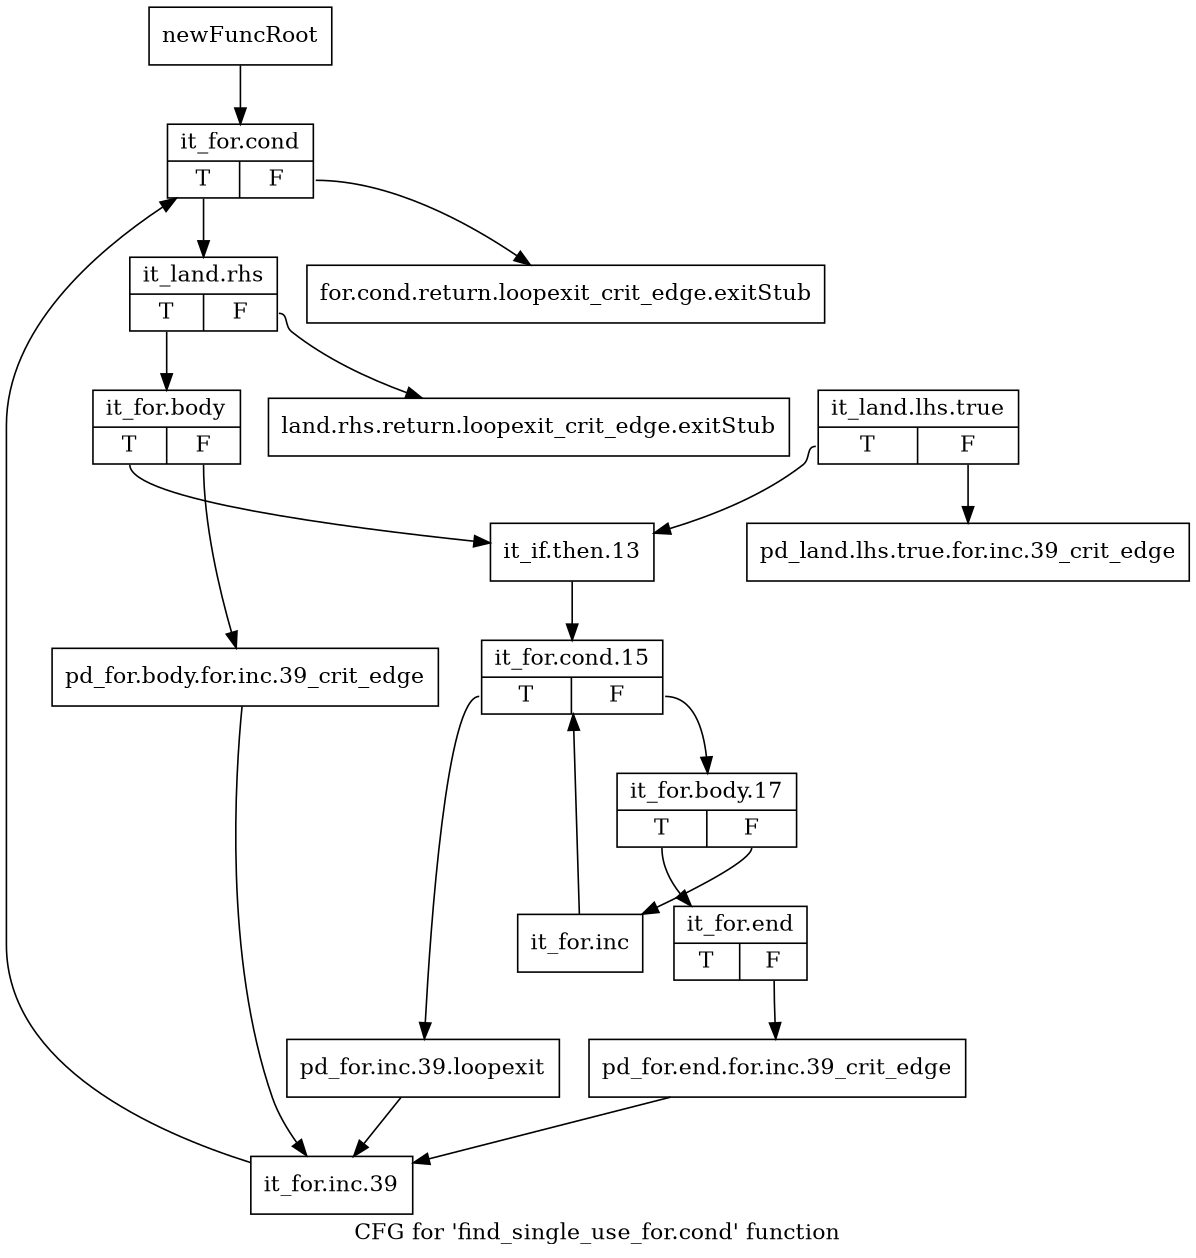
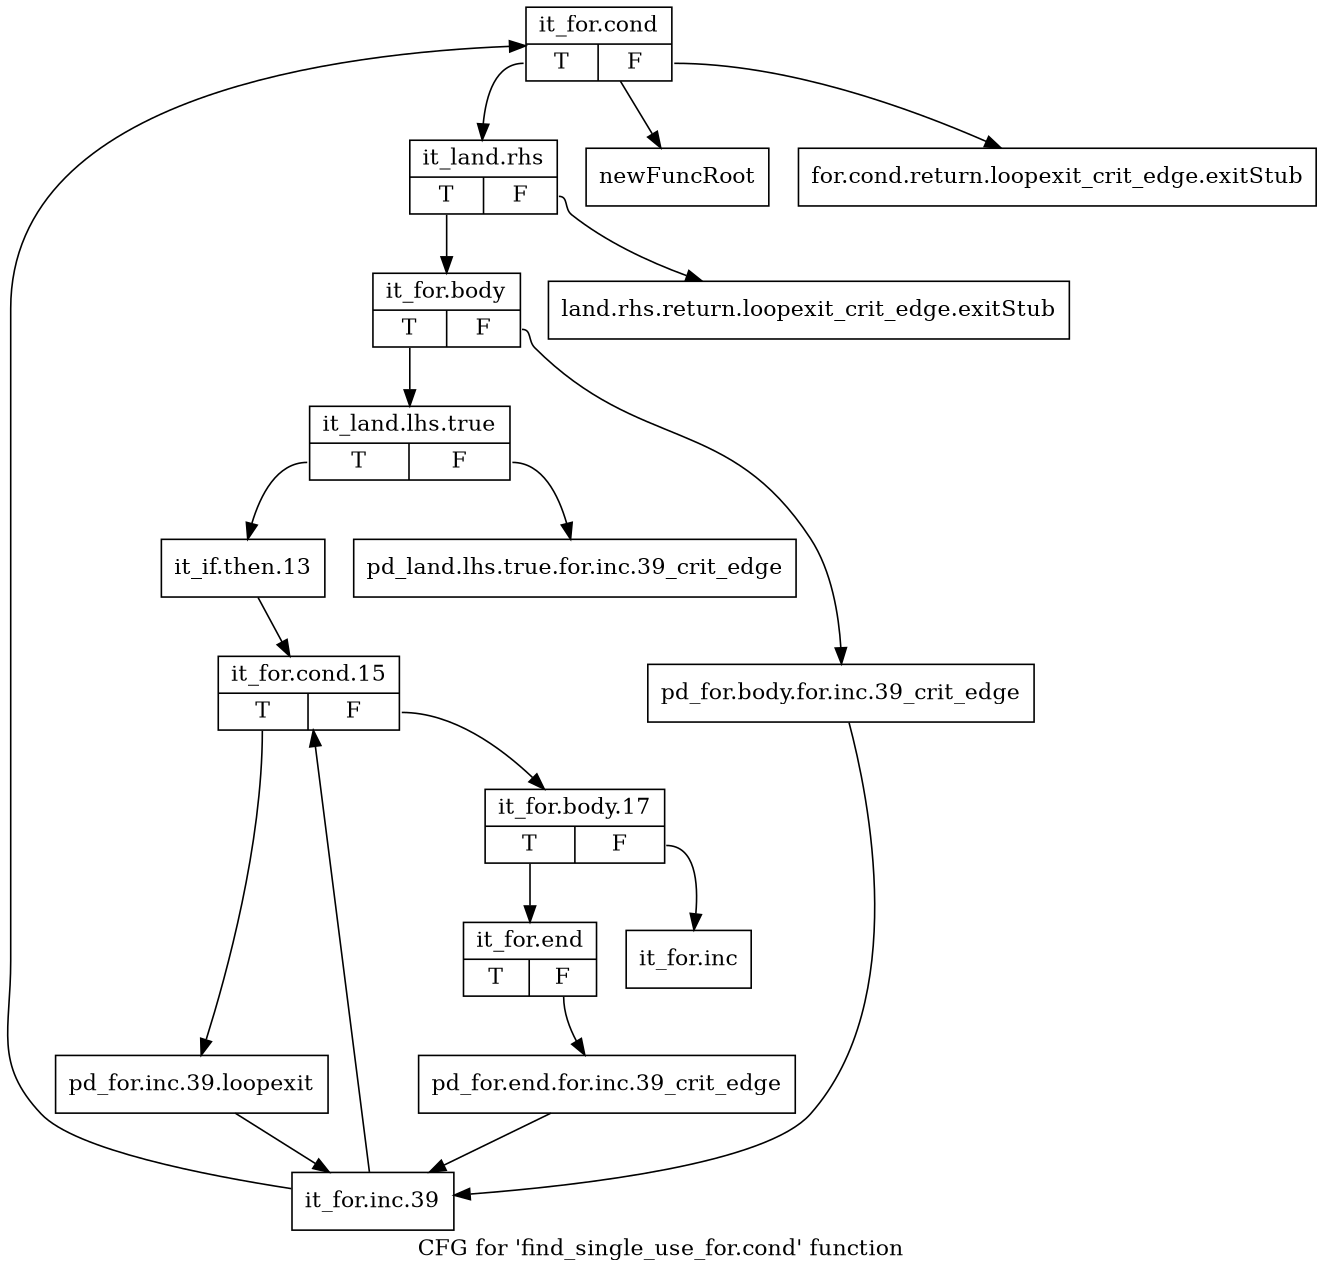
edge "newFuncRoot" -> "it_for.cond": reversed
edge "it_for.body" -> "it_if.then.13": now "it_for.body" -> "it_land.lhs.true"
edge "it_for.inc" -> "it_for.cond.15": now "it_for.inc.39" -> "it_for.cond.15"
